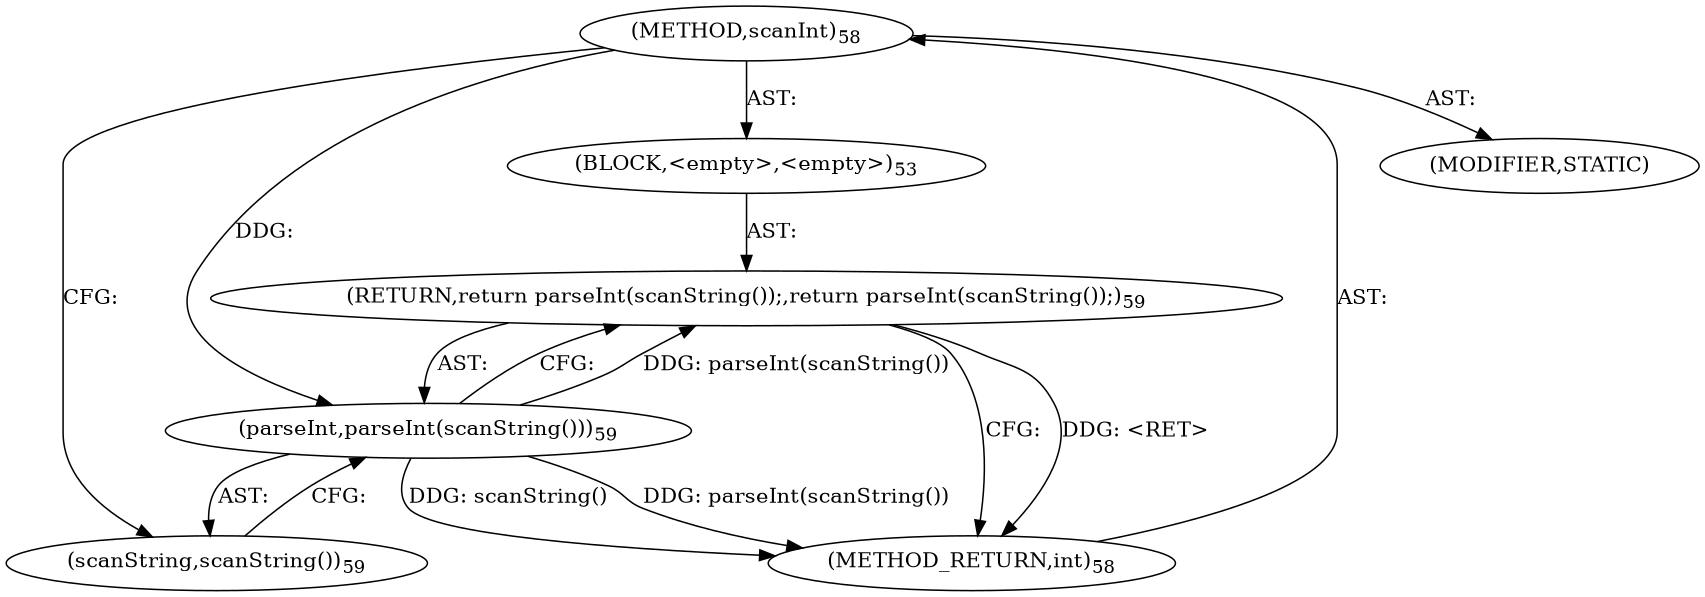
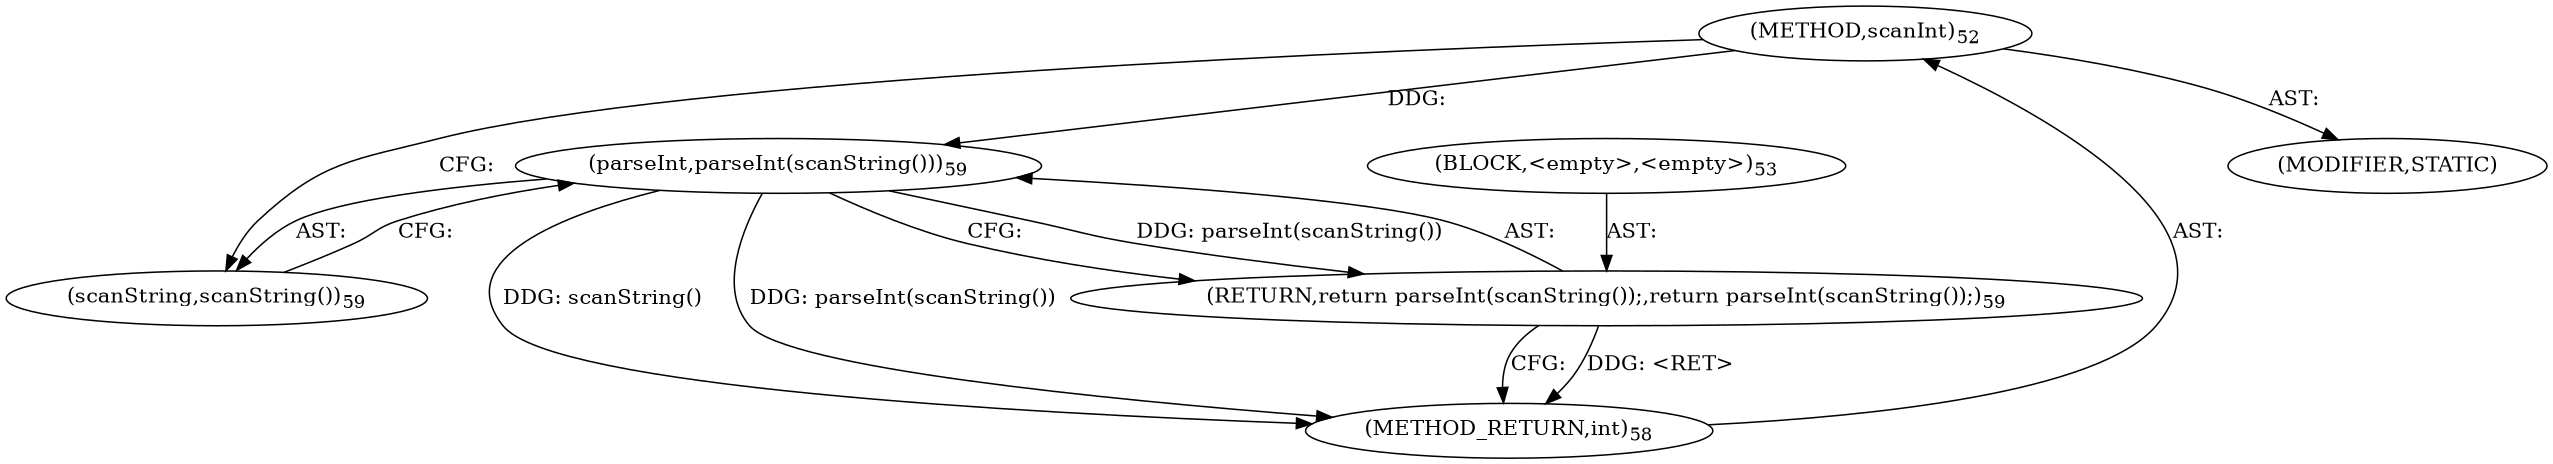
node "(METHOD,scanInt)": text "58" -> "52"
edge "(METHOD,scanInt)" -> "(BLOCK,<empty>,<empty>)": removed, label "AST:"
